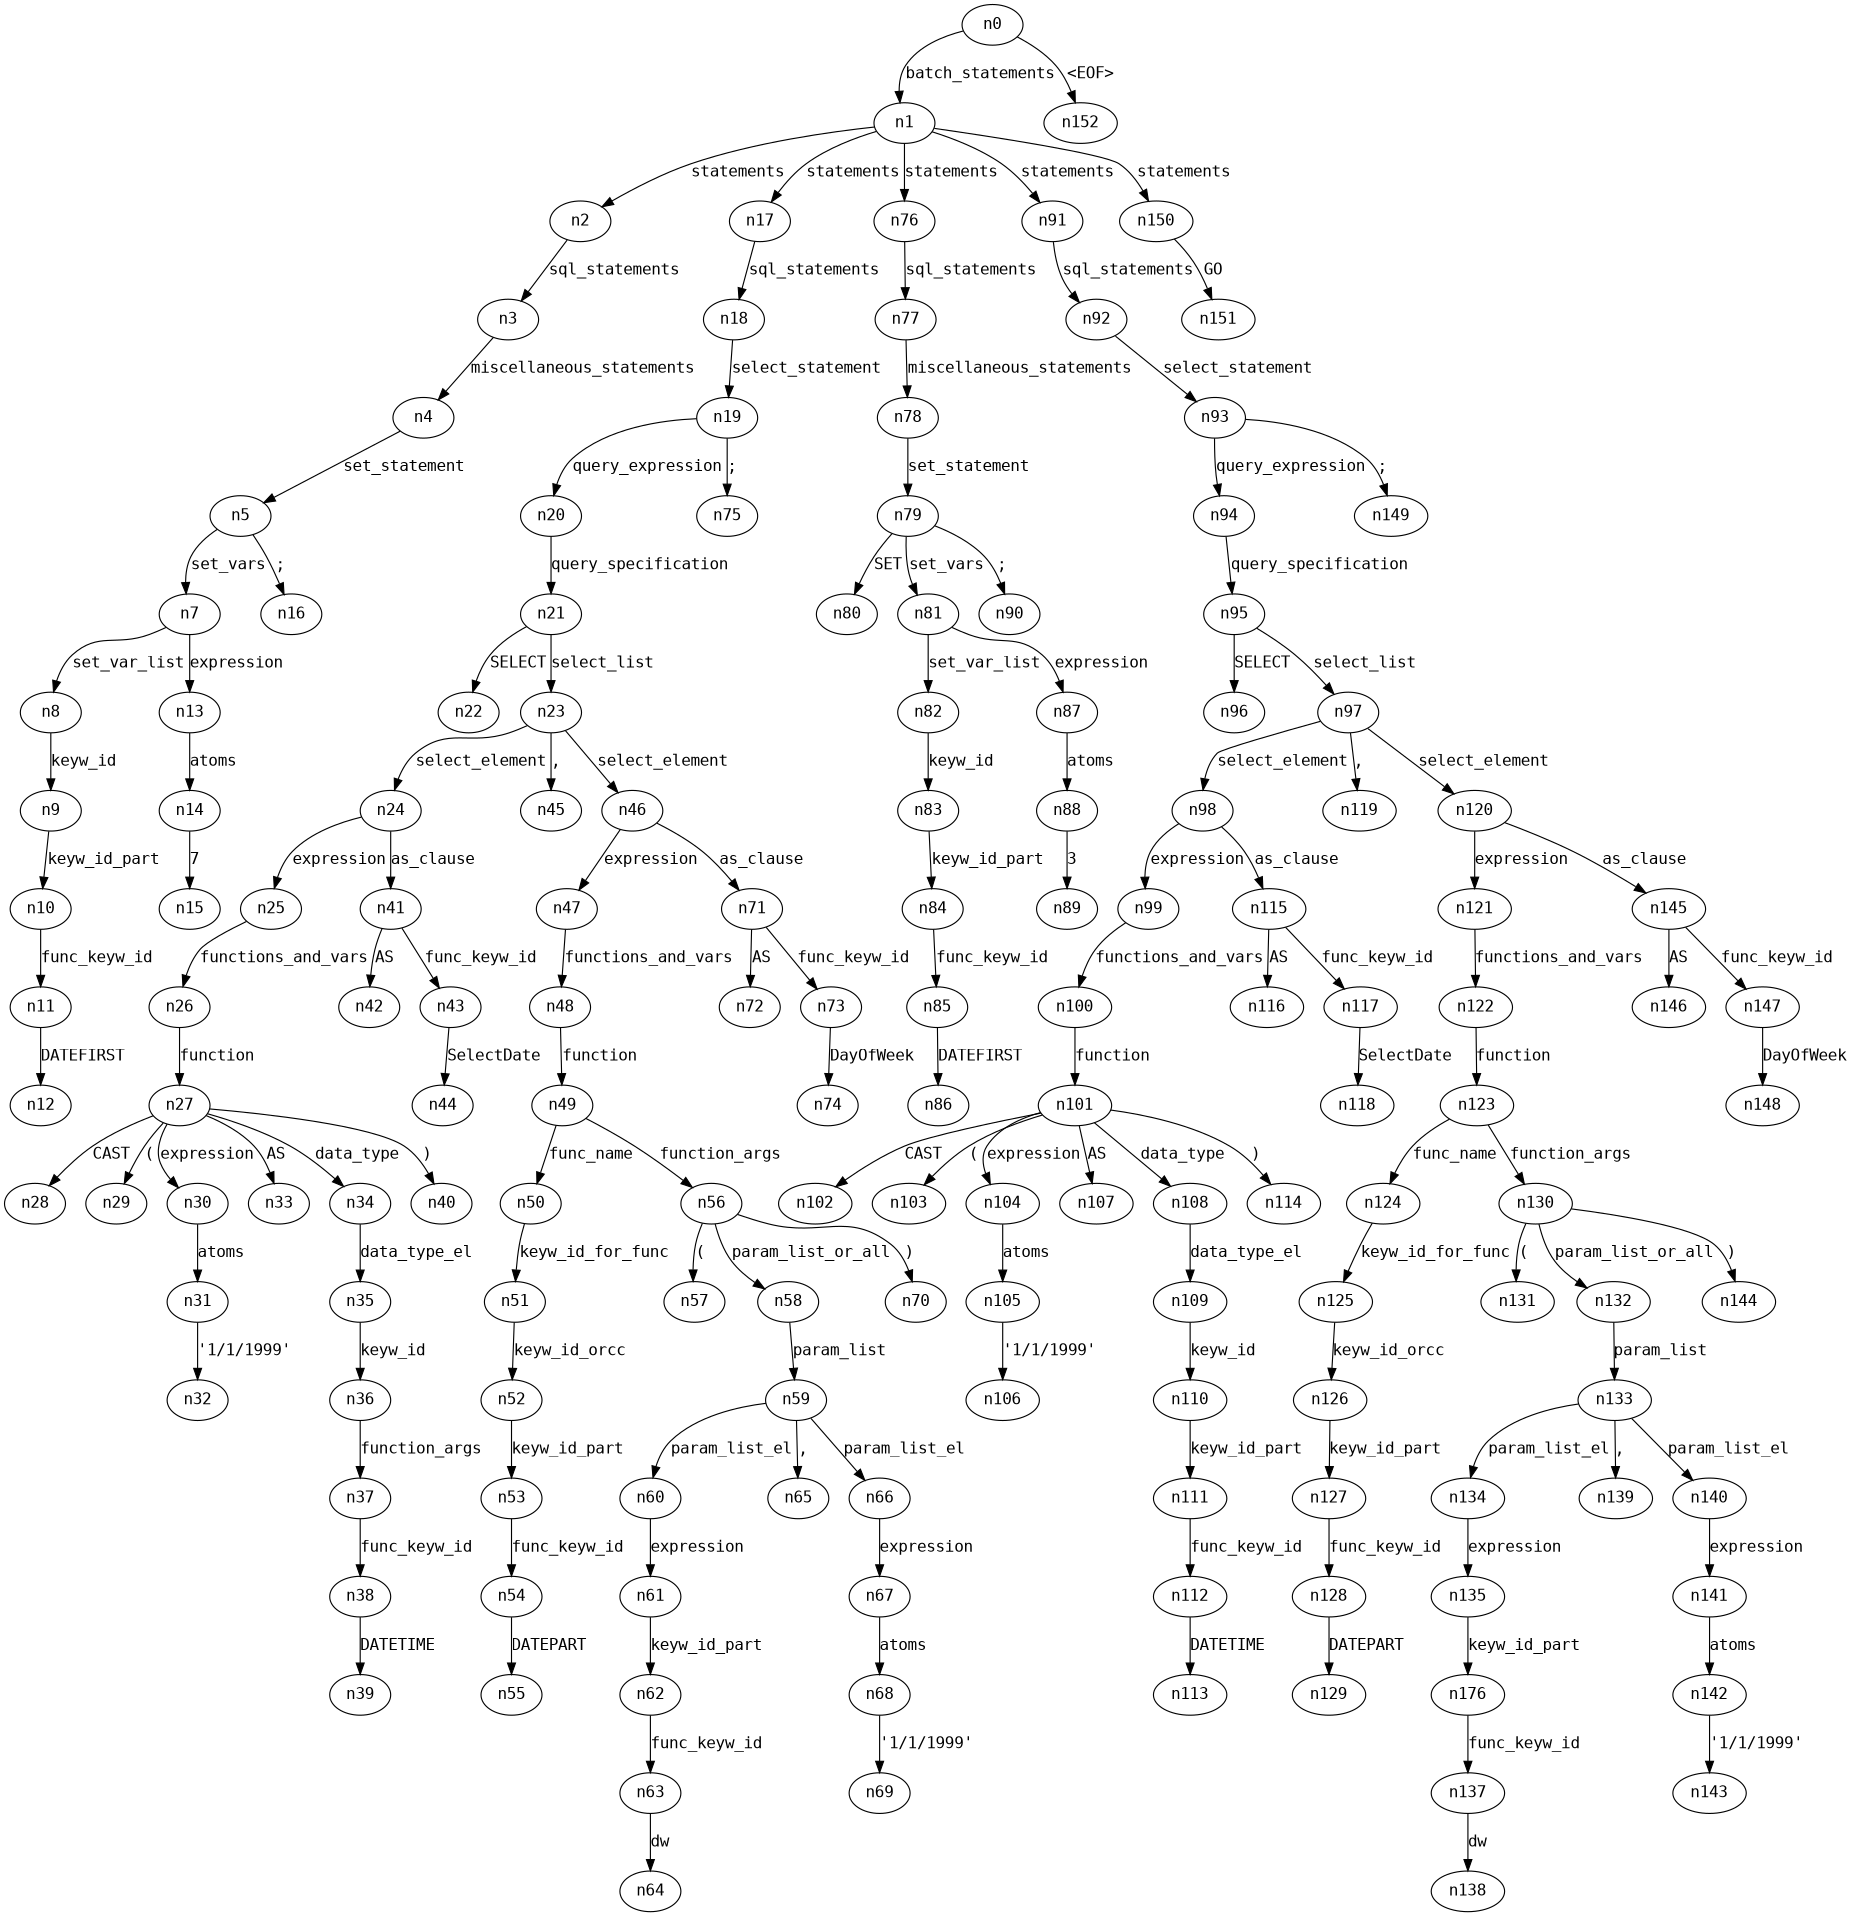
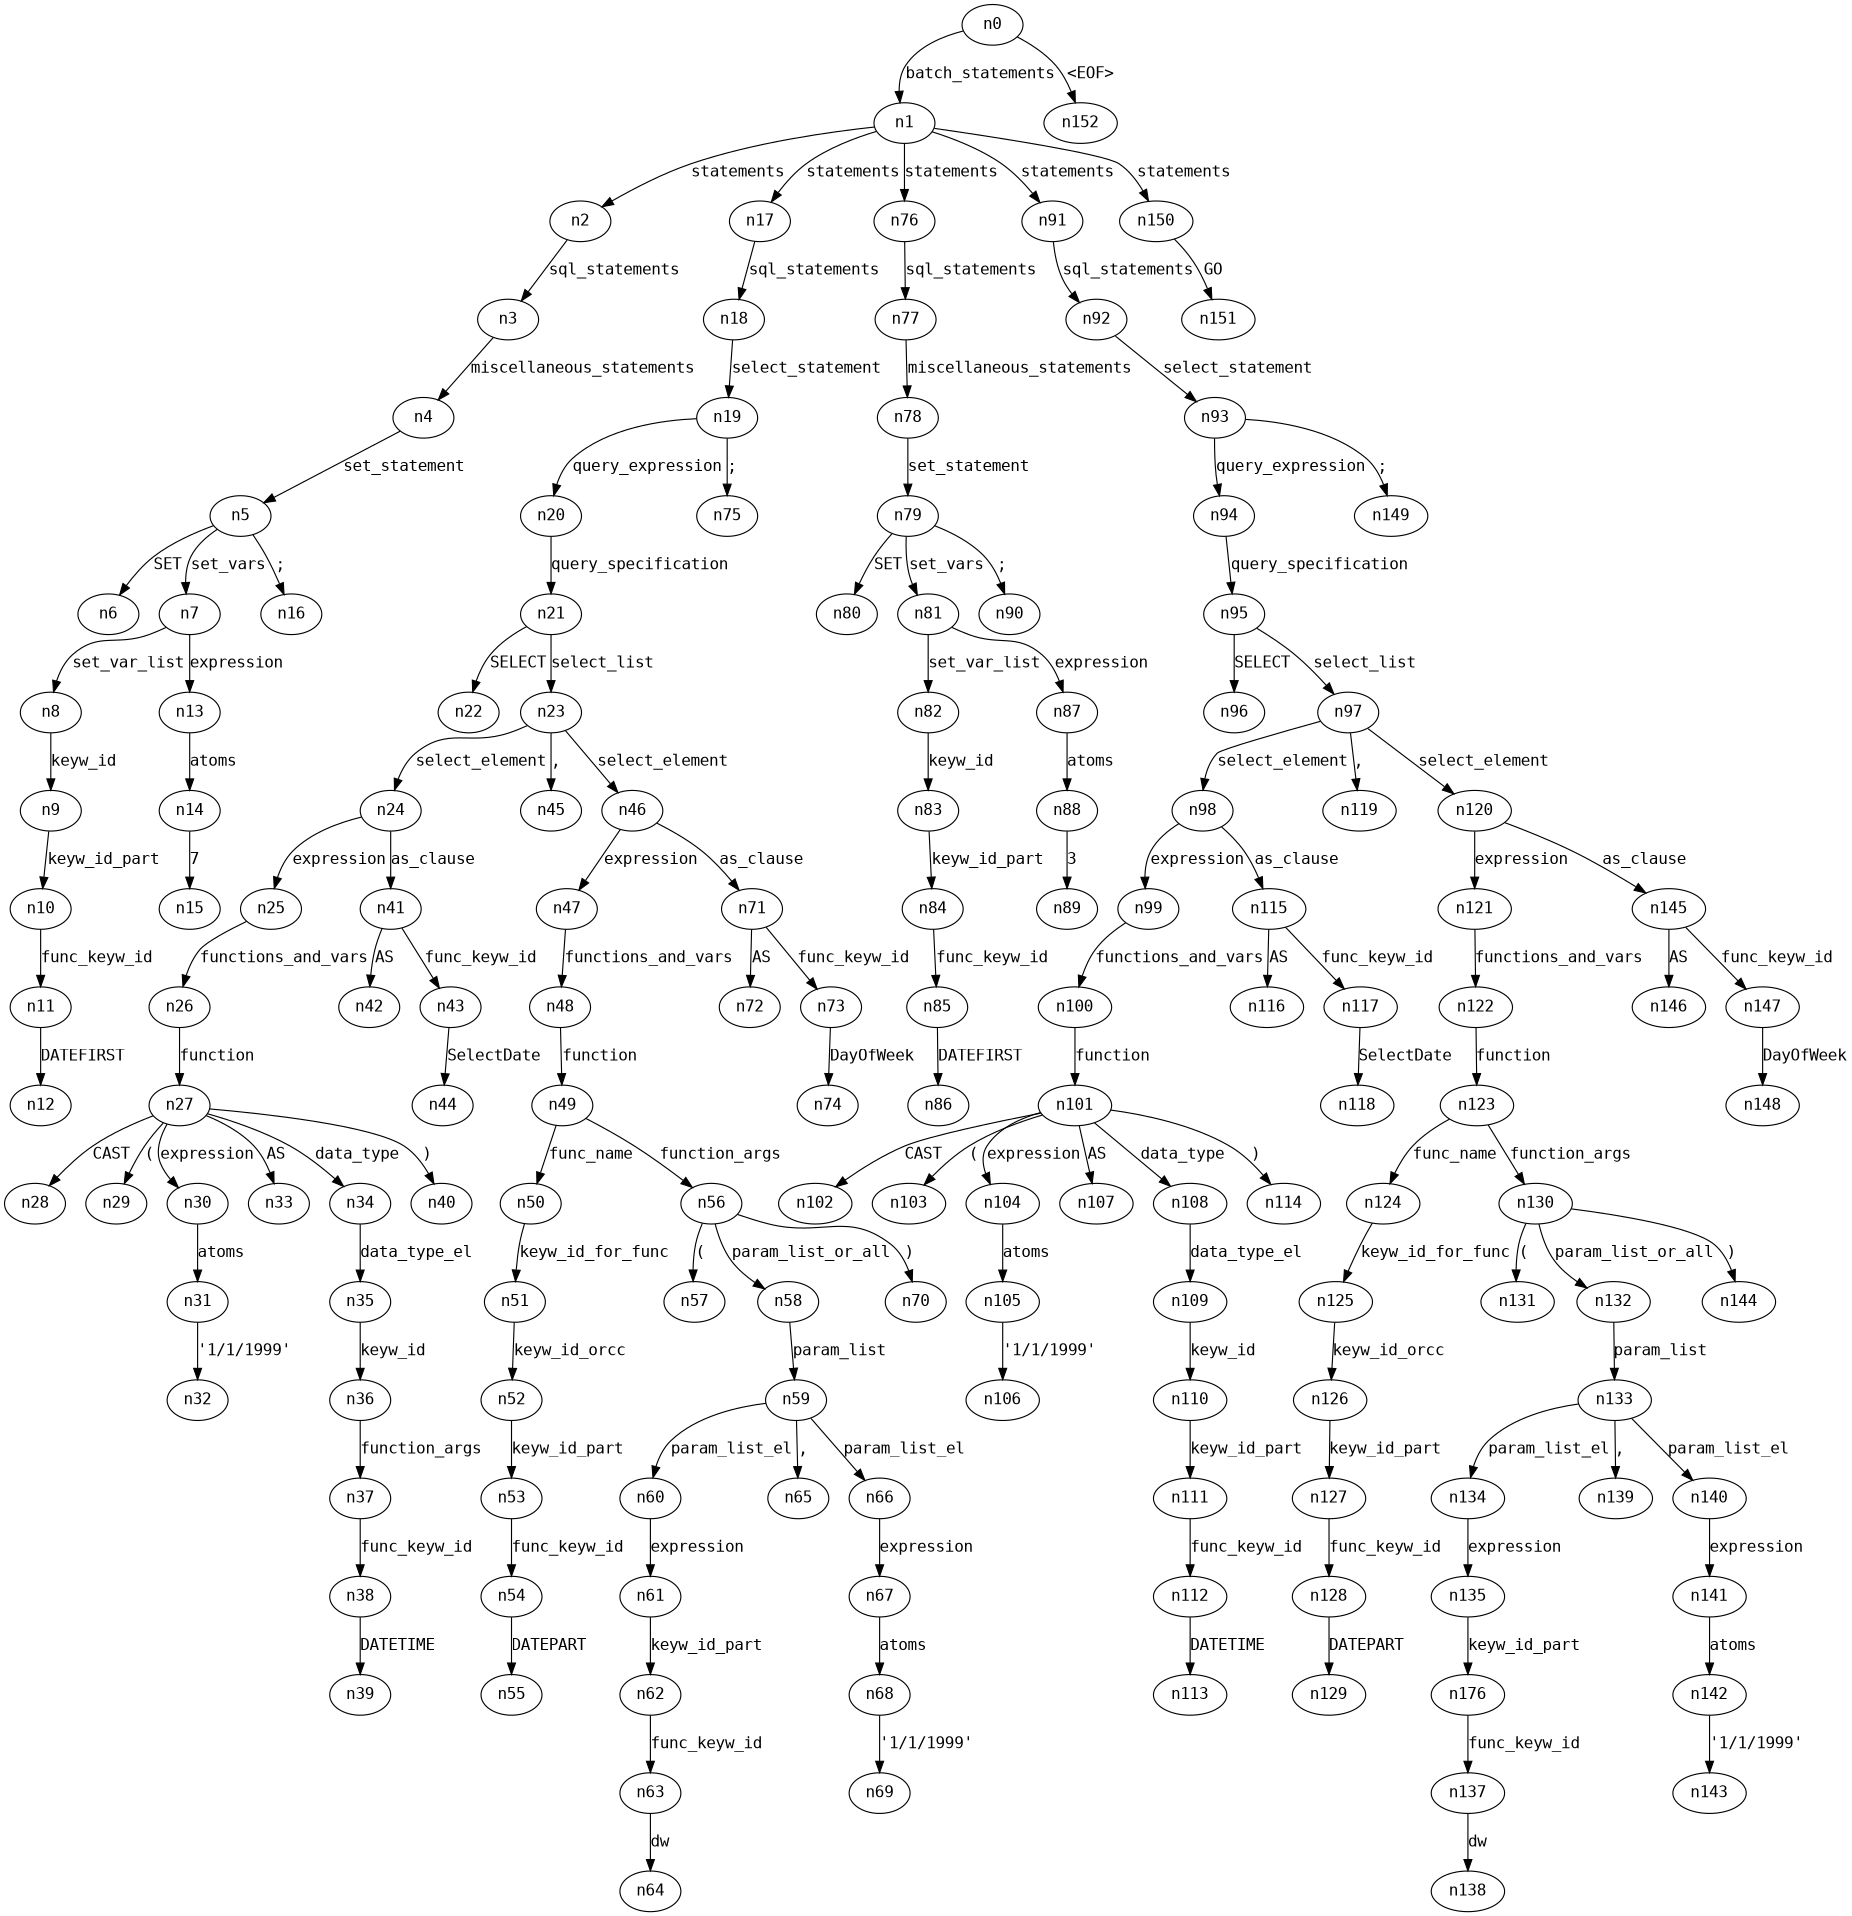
node "n6": added
